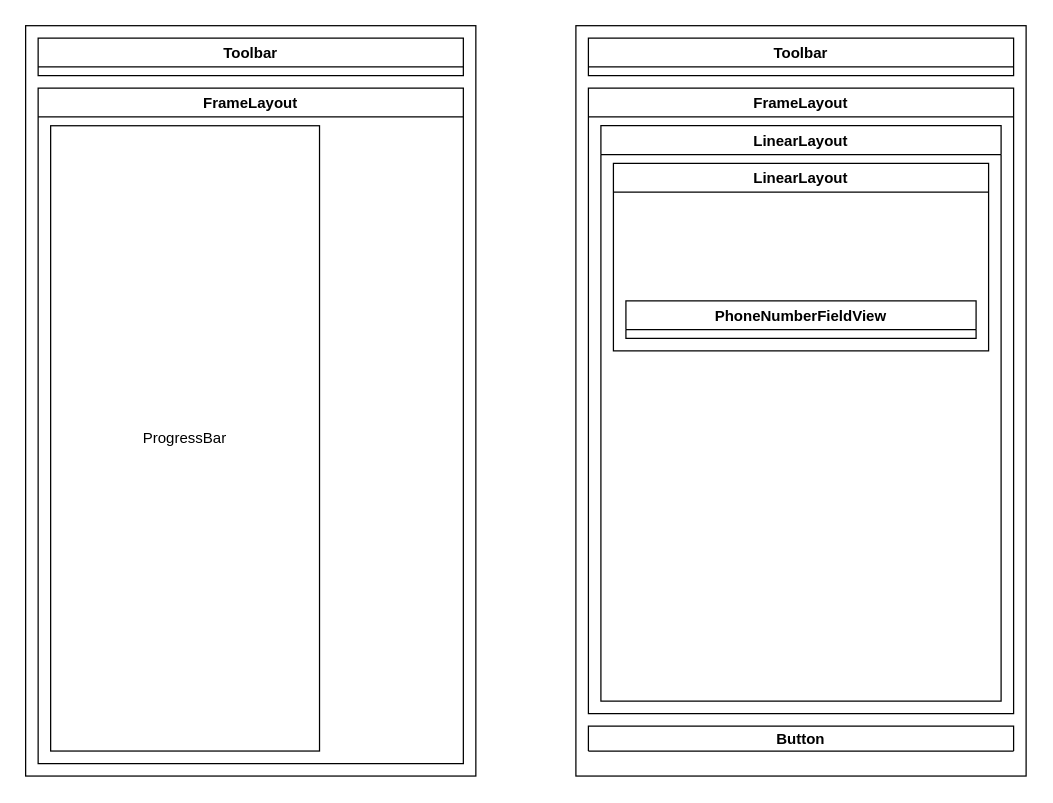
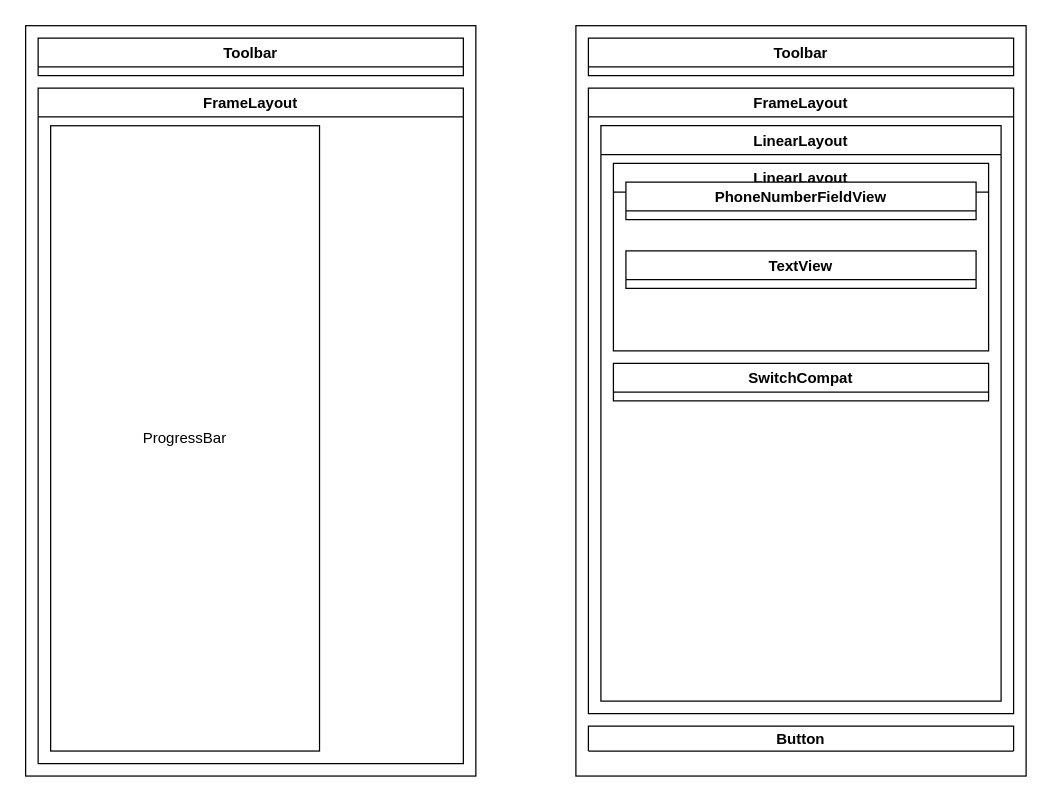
node "TextView": added
node "PhoneNumberFieldView": moved (801, 319) -> (801, 201)
node "SwitchCompat": added
